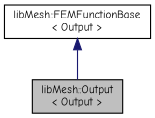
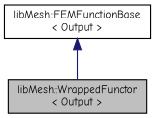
node "libMesh::Output < Output >": label "libMesh::Output < Output >" -> "libMesh::WrappedFunctor < Output >"
